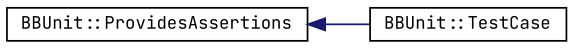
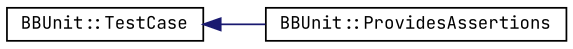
edge "BBUnit::TestCase" -> "BBUnit::ProvidesAssertions": reversed
